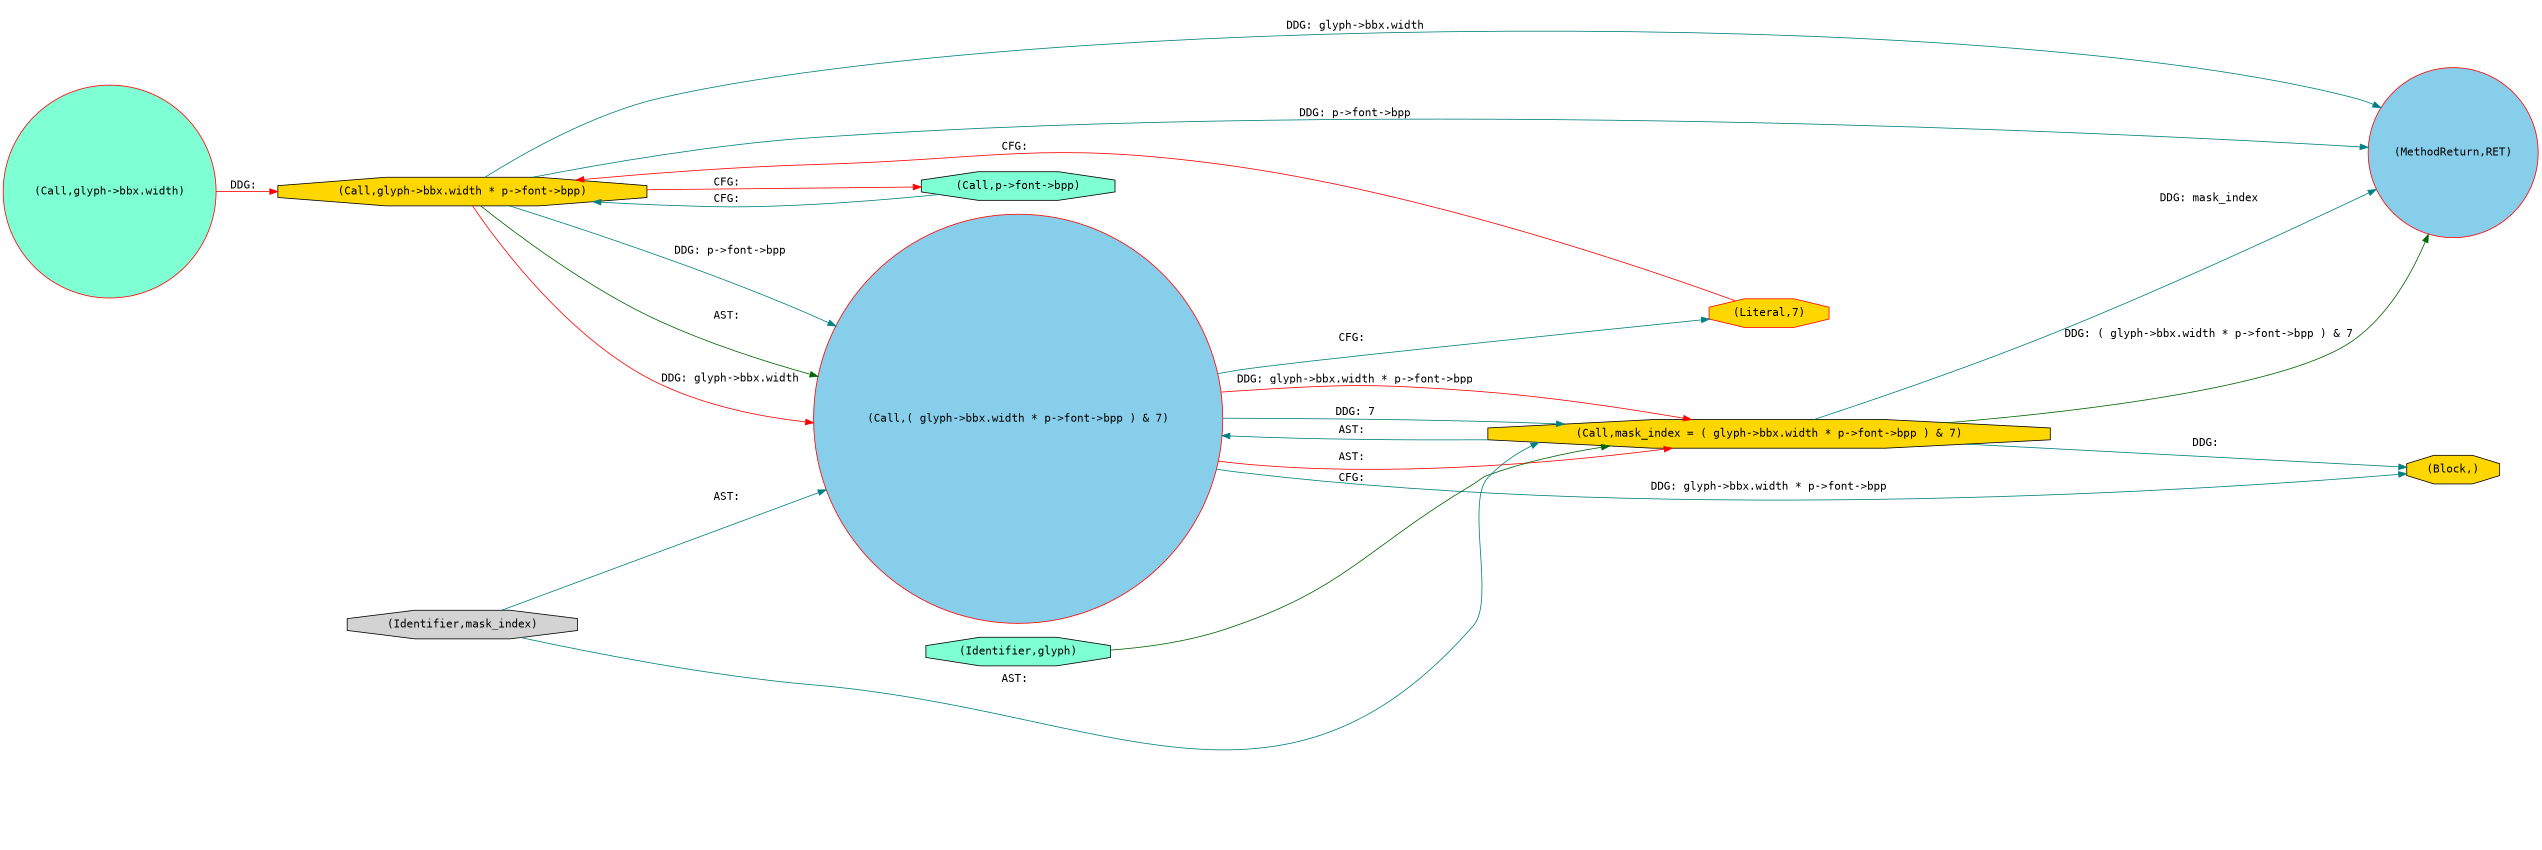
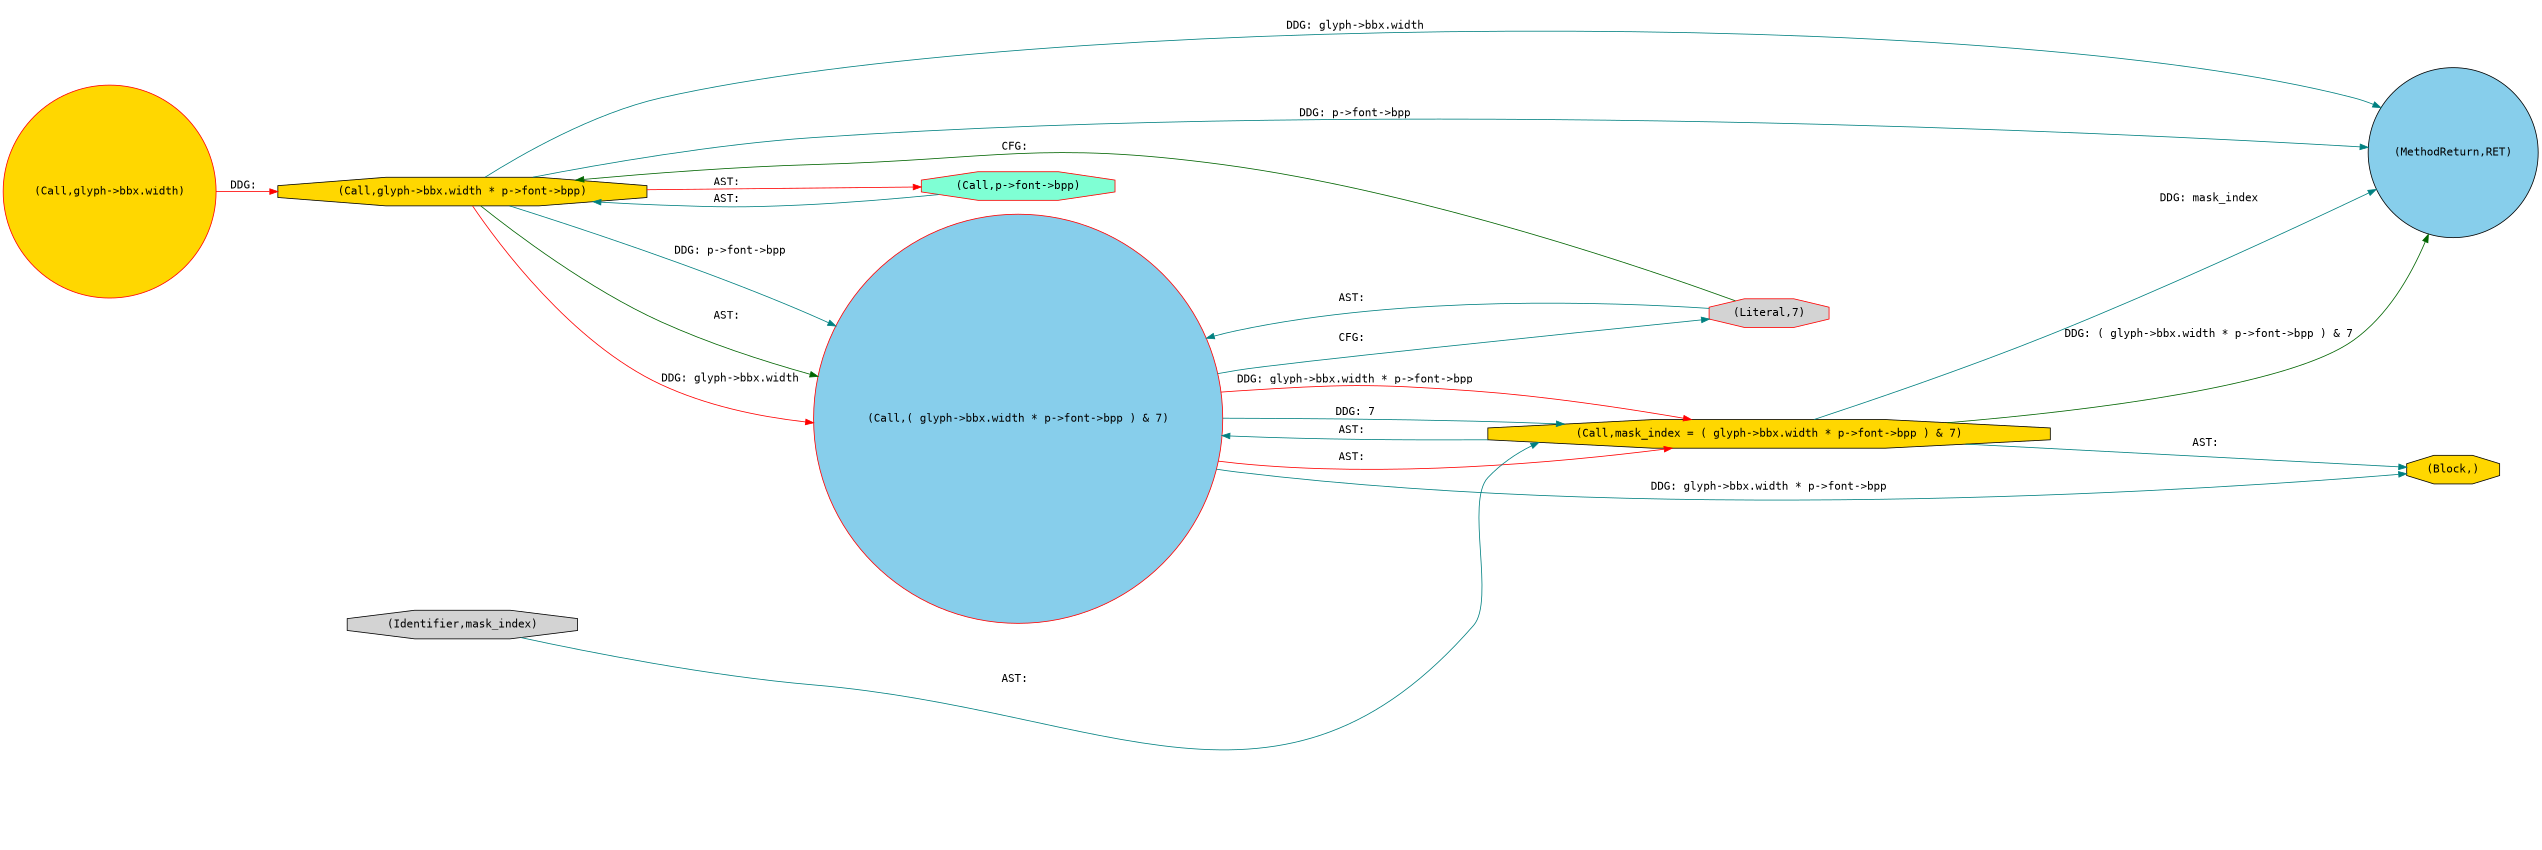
node "(MethodReturn,RET)": color red -> black
edge "(Literal,7)" -> "(Call,glyph->bbx.width * p->font->bpp)": color red -> darkgreen
edge "(Call,glyph->bbx.width * p->font->bpp)" -> "(Call,p->font->bpp)": label "CFG: " -> "AST: "
node "(Call,p->font->bpp)": color black -> red
node "(Call,glyph->bbx.width)": fillcolor aquamarine -> gold
edge "(Call,p->font->bpp)" -> "(Call,glyph->bbx.width * p->font->bpp)": label "CFG: " -> "AST: "
node "(Literal,7)": fillcolor gold -> lightgrey
edge "(Call,mask_index = ( glyph->bbx.width * p->font->bpp ) & 7)" -> "(Block,)": label "DDG: " -> "AST: "
edge "(Identifier,mask_index)" -> "(Call,( glyph->bbx.width * p->font->bpp ) & 7)": now "(Literal,7)" -> "(Call,( glyph->bbx.width * p->font->bpp ) & 7)"
node "(Identifier,glyph)": removed
